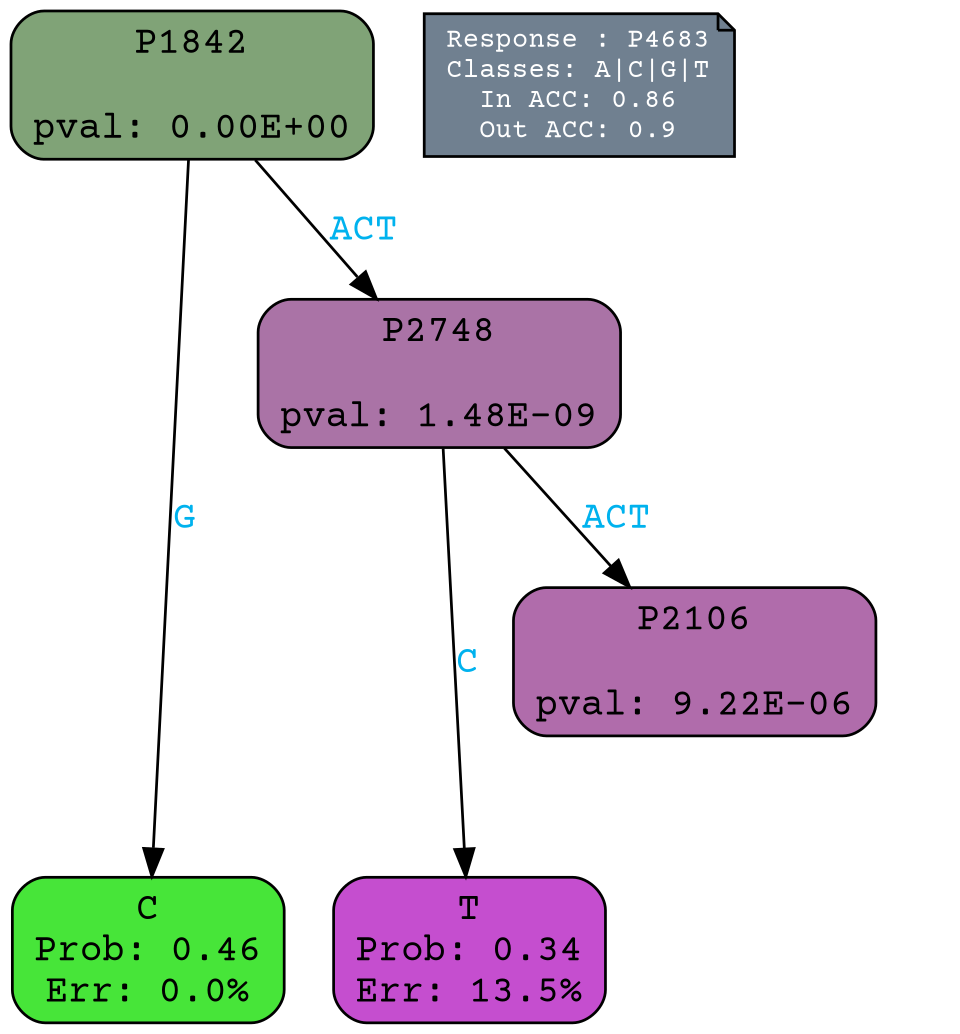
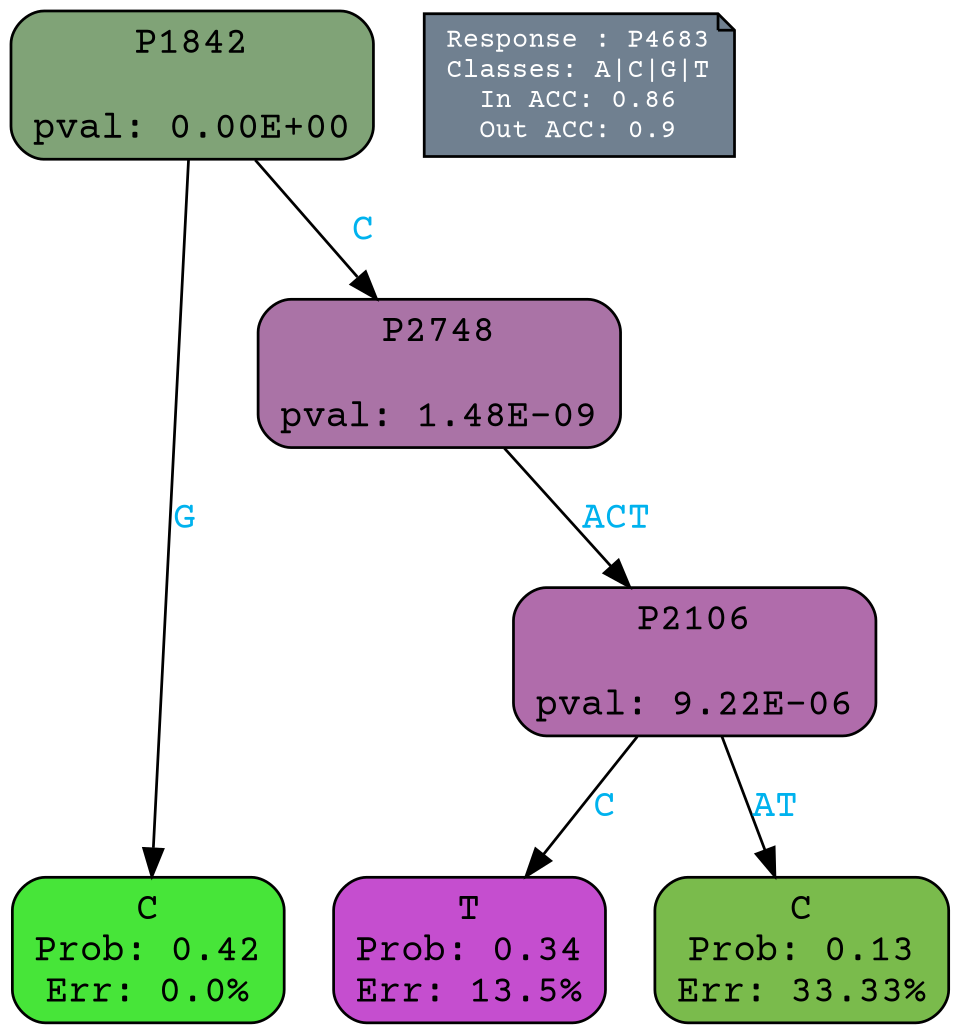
edge "P1842 pval: 0.00E+00" -> "P2748 pval: 1.48E-09": label "ACT" -> "C"
edge "P2748 pval: 1.48E-09" -> "T Prob: 0.34 Err: 13.5%": now "P2106 pval: 9.22E-06" -> "T Prob: 0.34 Err: 13.5%"
node "C Prob: 0.46 Err: 0.0%": label "C Prob: 0.46 Err: 0.0%" -> "C Prob: 0.42 Err: 0.0%"
node "C Prob: 0.13 Err: 33.33%": added
